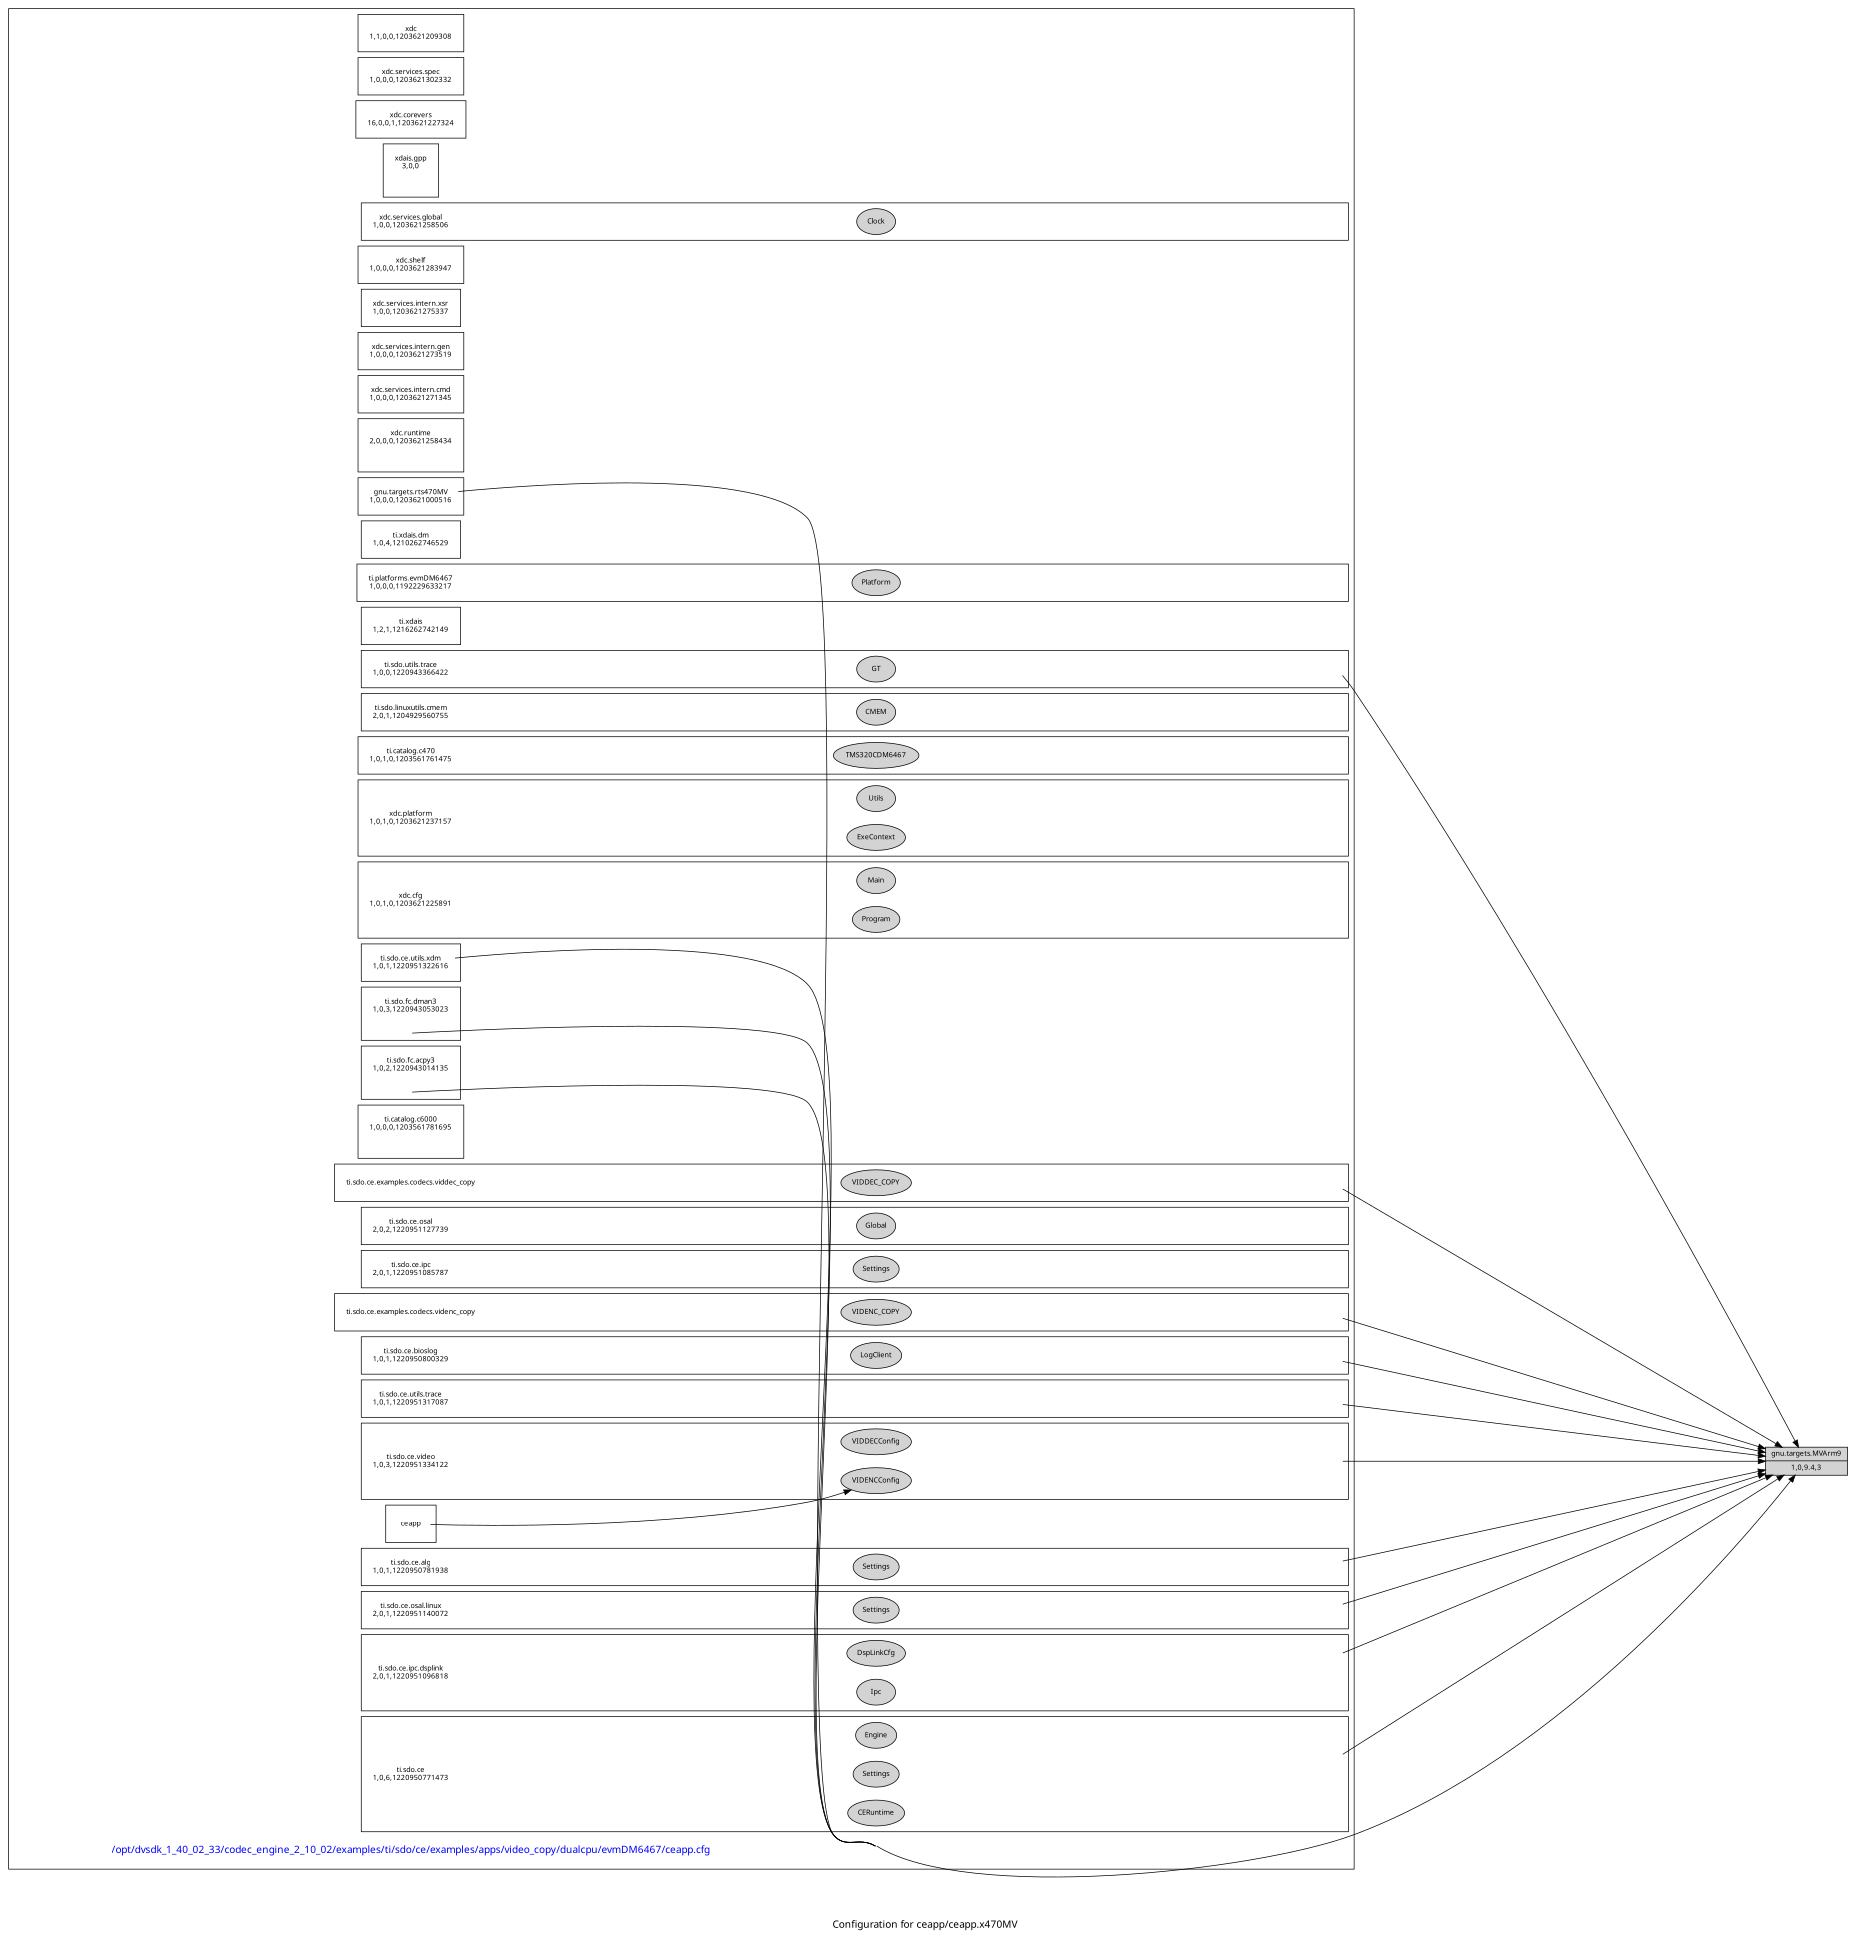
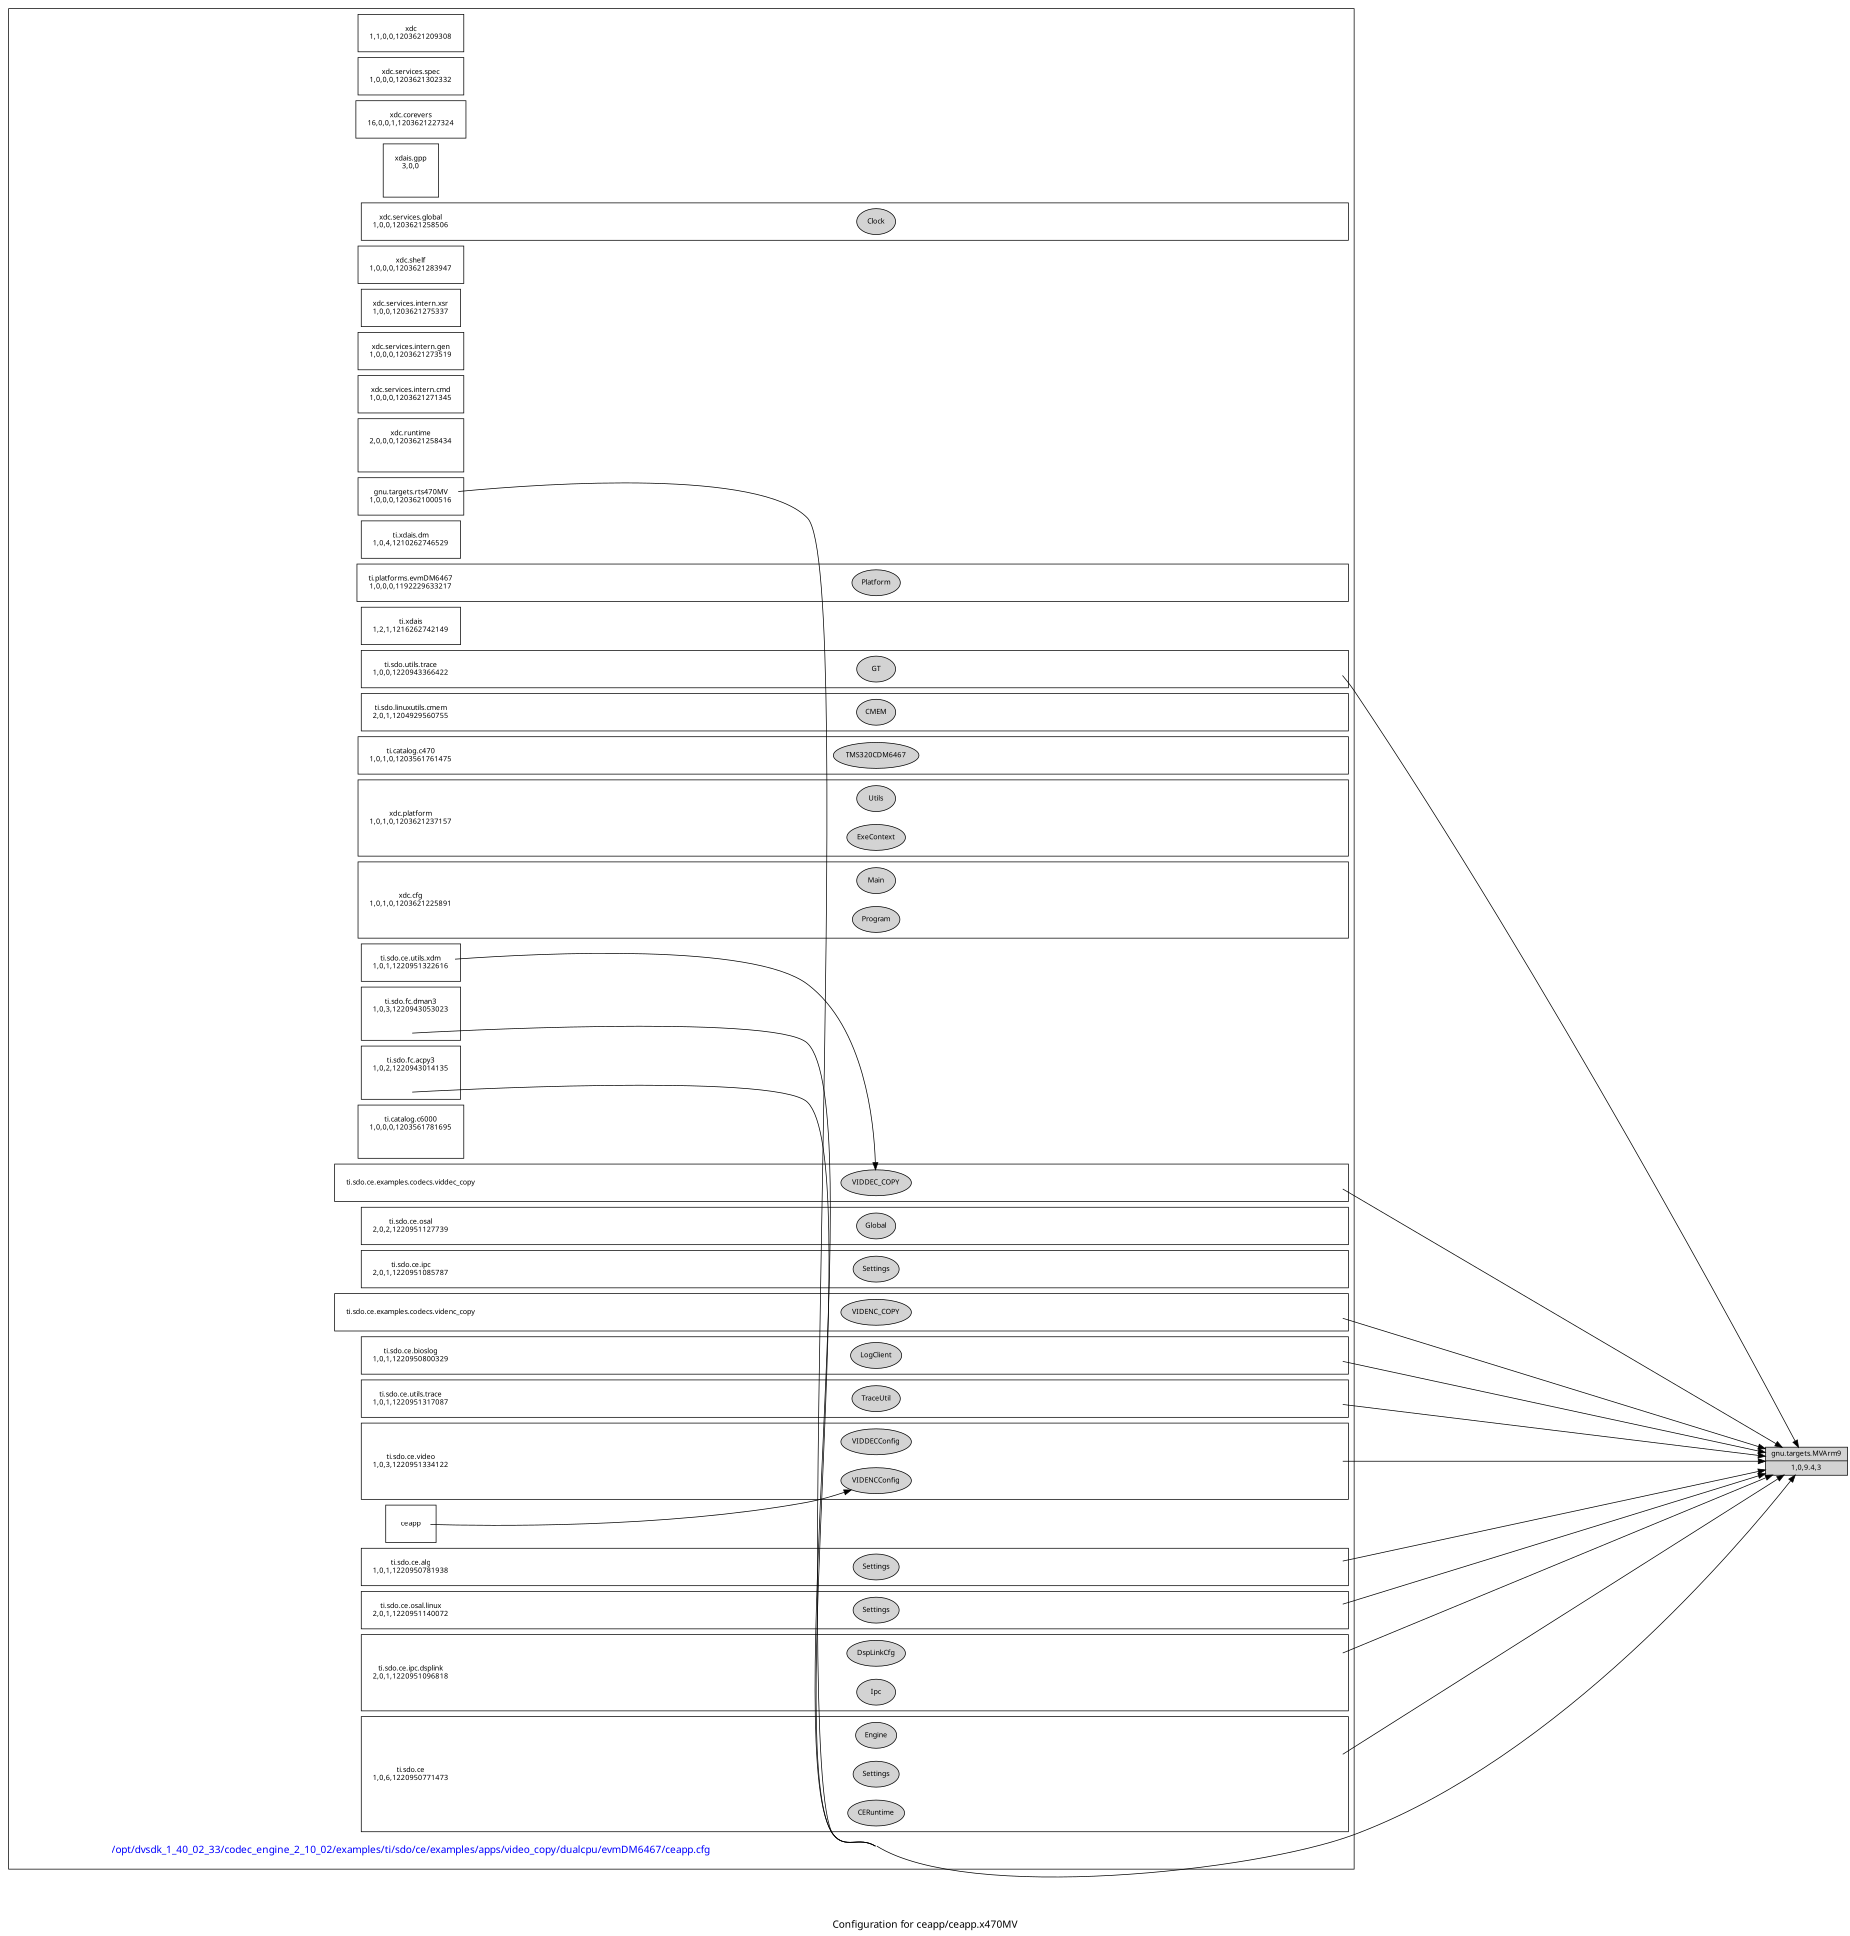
edge "ti.sdo.ce.utils.xdm 1,0,1,1220951322616" -> "gnu.targets.MVArm9": now "ti.sdo.ce.utils.xdm 1,0,1,1220951322616" -> "VIDDEC_COPY"
node "TraceUtil": added
